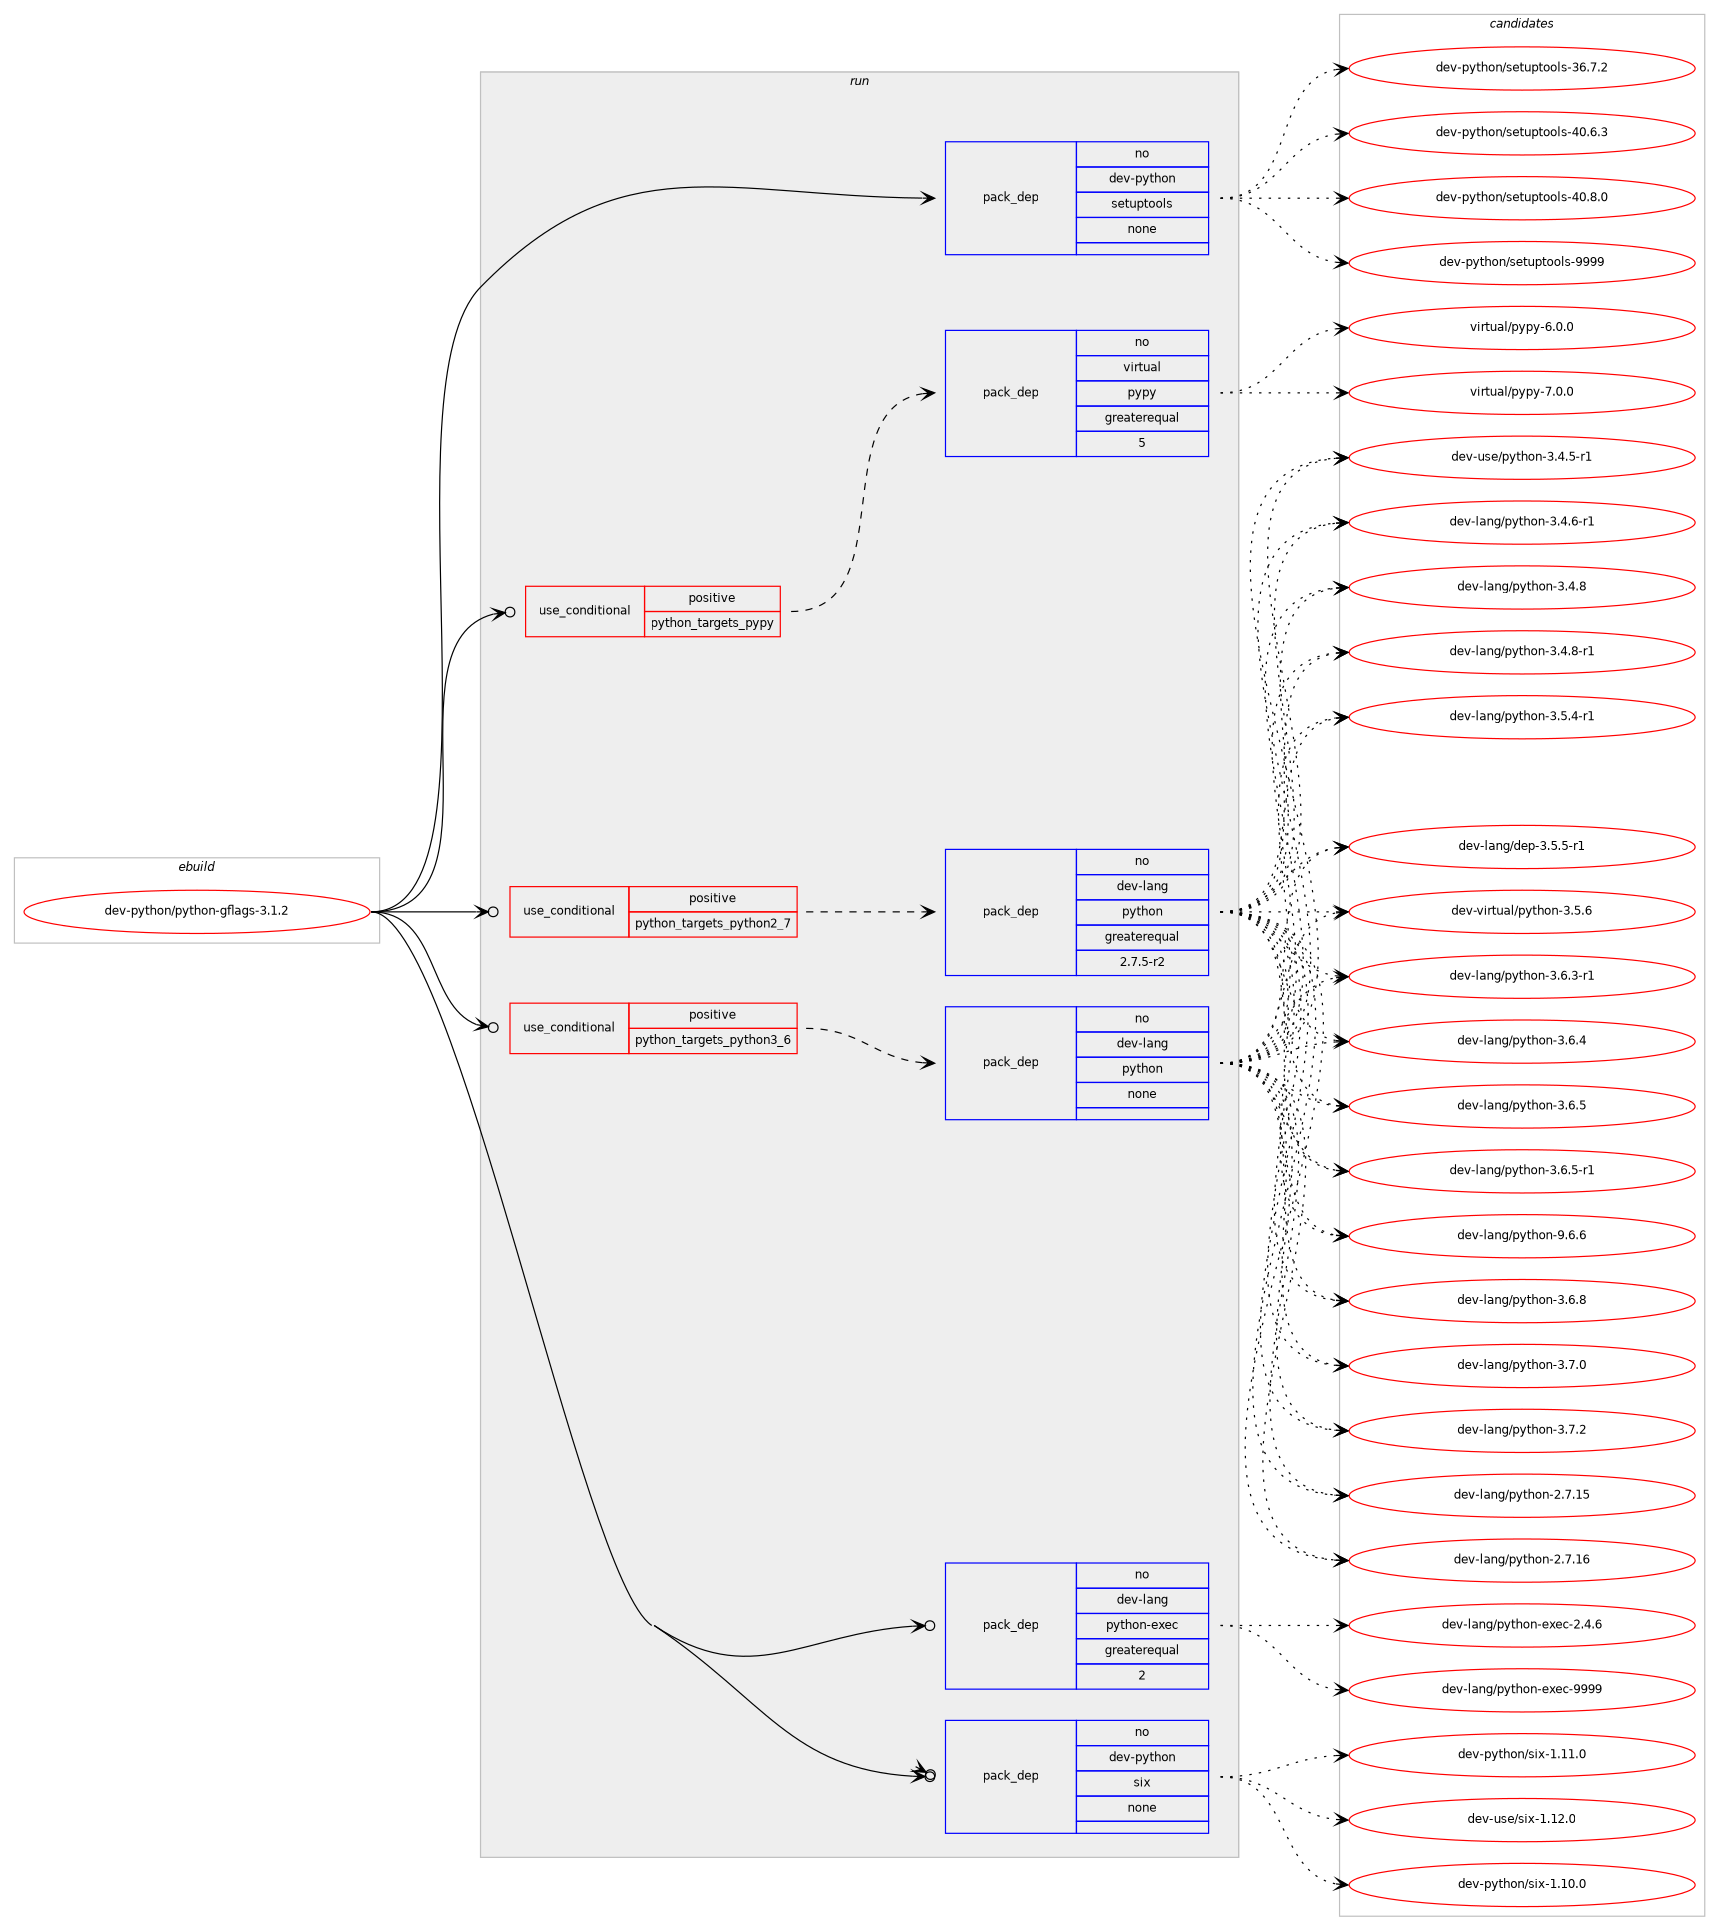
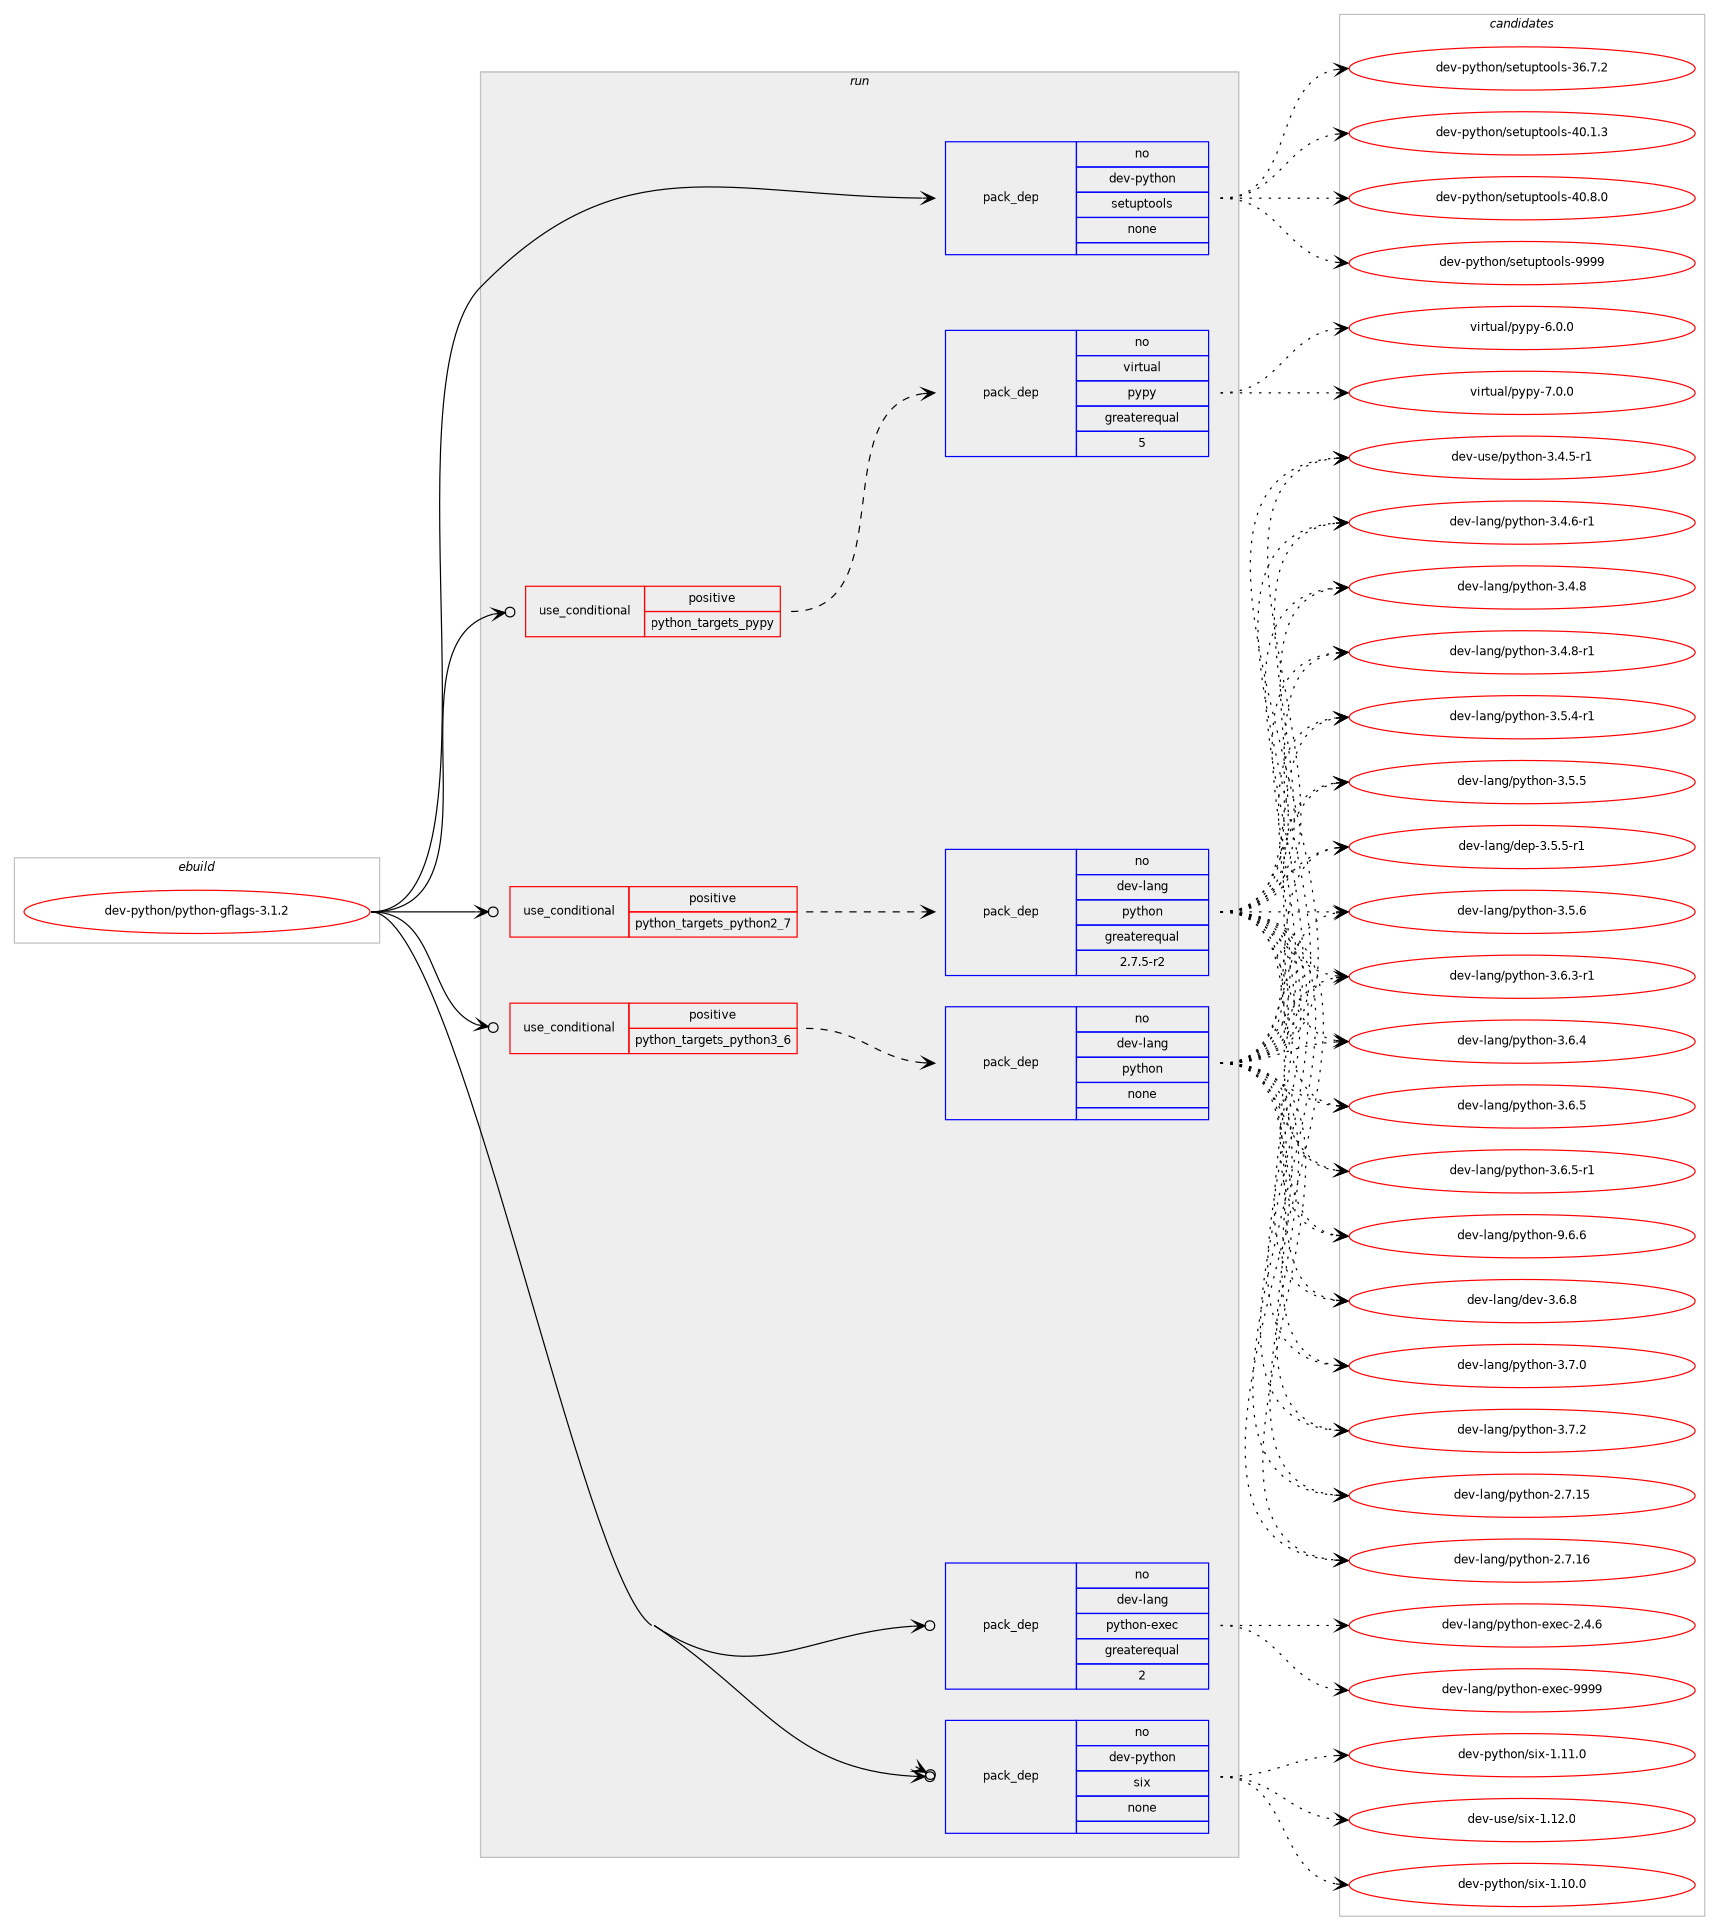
node "dev-python/setuptools-40.6.3": label "dev-python/setuptools-40.6.3" -> "dev-python/setuptools-40.1.3"
node "dev-lang/python-3.5.5": added
node "dev-virtual/python-3.5.6": label "dev-virtual/python-3.5.6" -> "dev-lang/python-3.5.6"
node "dev-lang/python-3.6.8": label "dev-lang/python-3.6.8" -> "dev-lang/dev-3.6.8"
